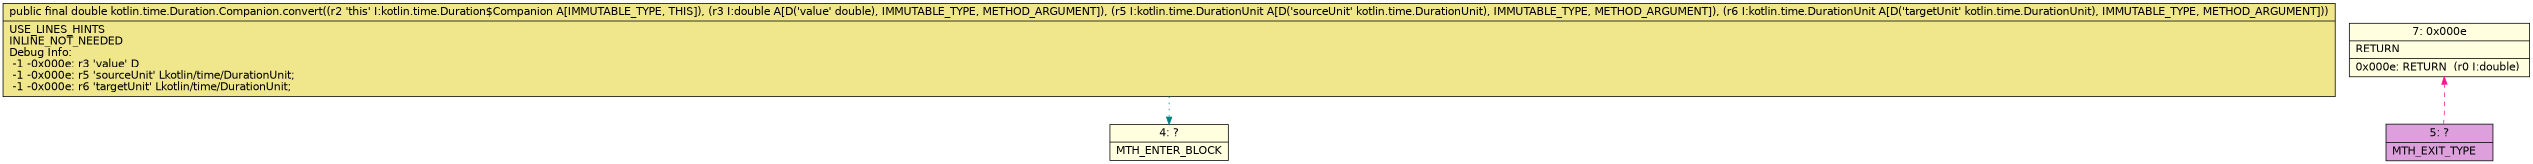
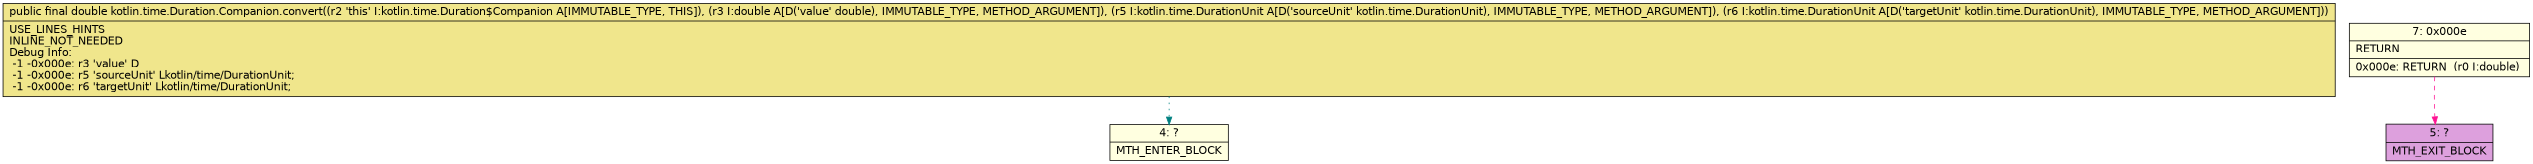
edge "5: ?" -> "7: 0x000e": reversed
node "5: ?": text "MTH_EXIT_TYPE" -> "MTH_EXIT_BLOCK"
